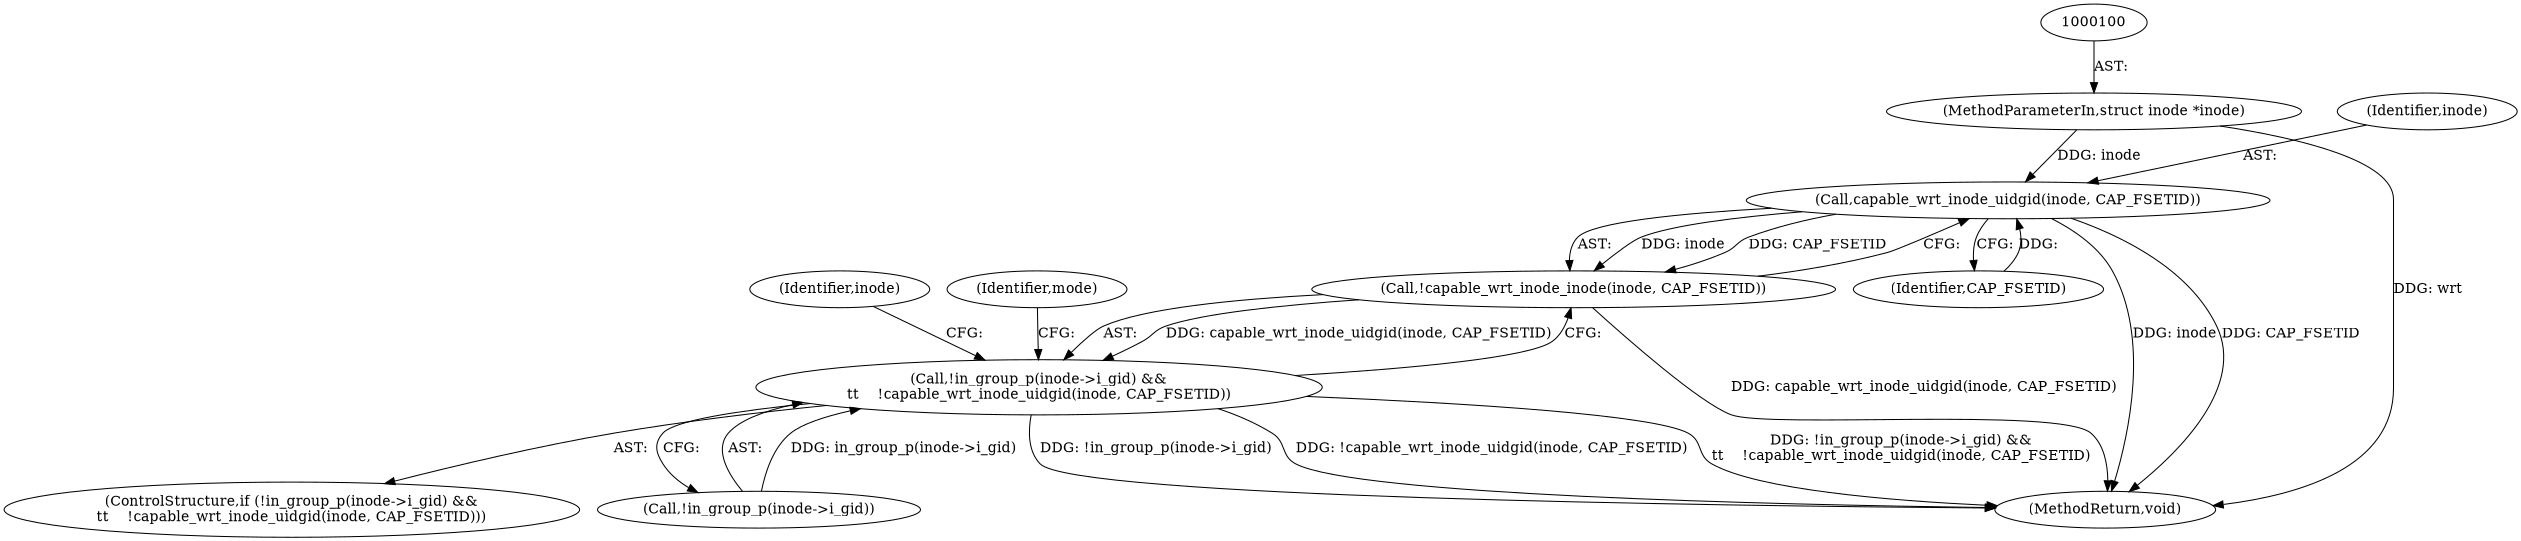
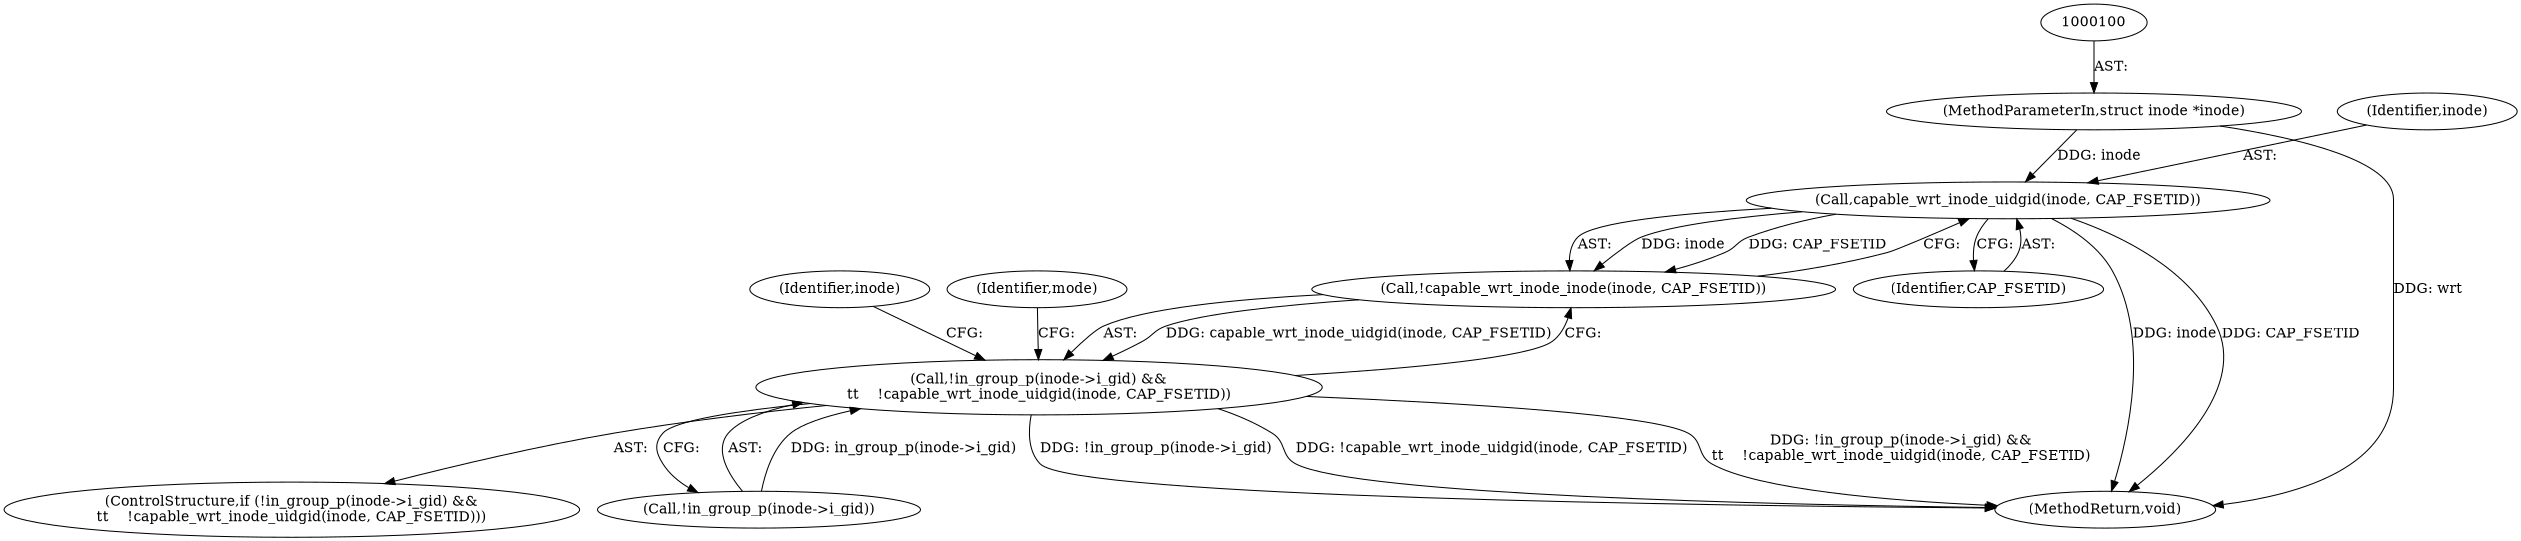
edge "(Identifier,CAP_FSETID)" -> "(Call,capable_wrt_inode_uidgid(inode, CAP_FSETID))": label "DDG: " -> "AST: "
edge "(Call,!capable_wrt_inode_inode(inode, CAP_FSETID))" -> "(MethodReturn,void)": removed, label "DDG: capable_wrt_inode_uidgid(inode, CAP_FSETID)"
